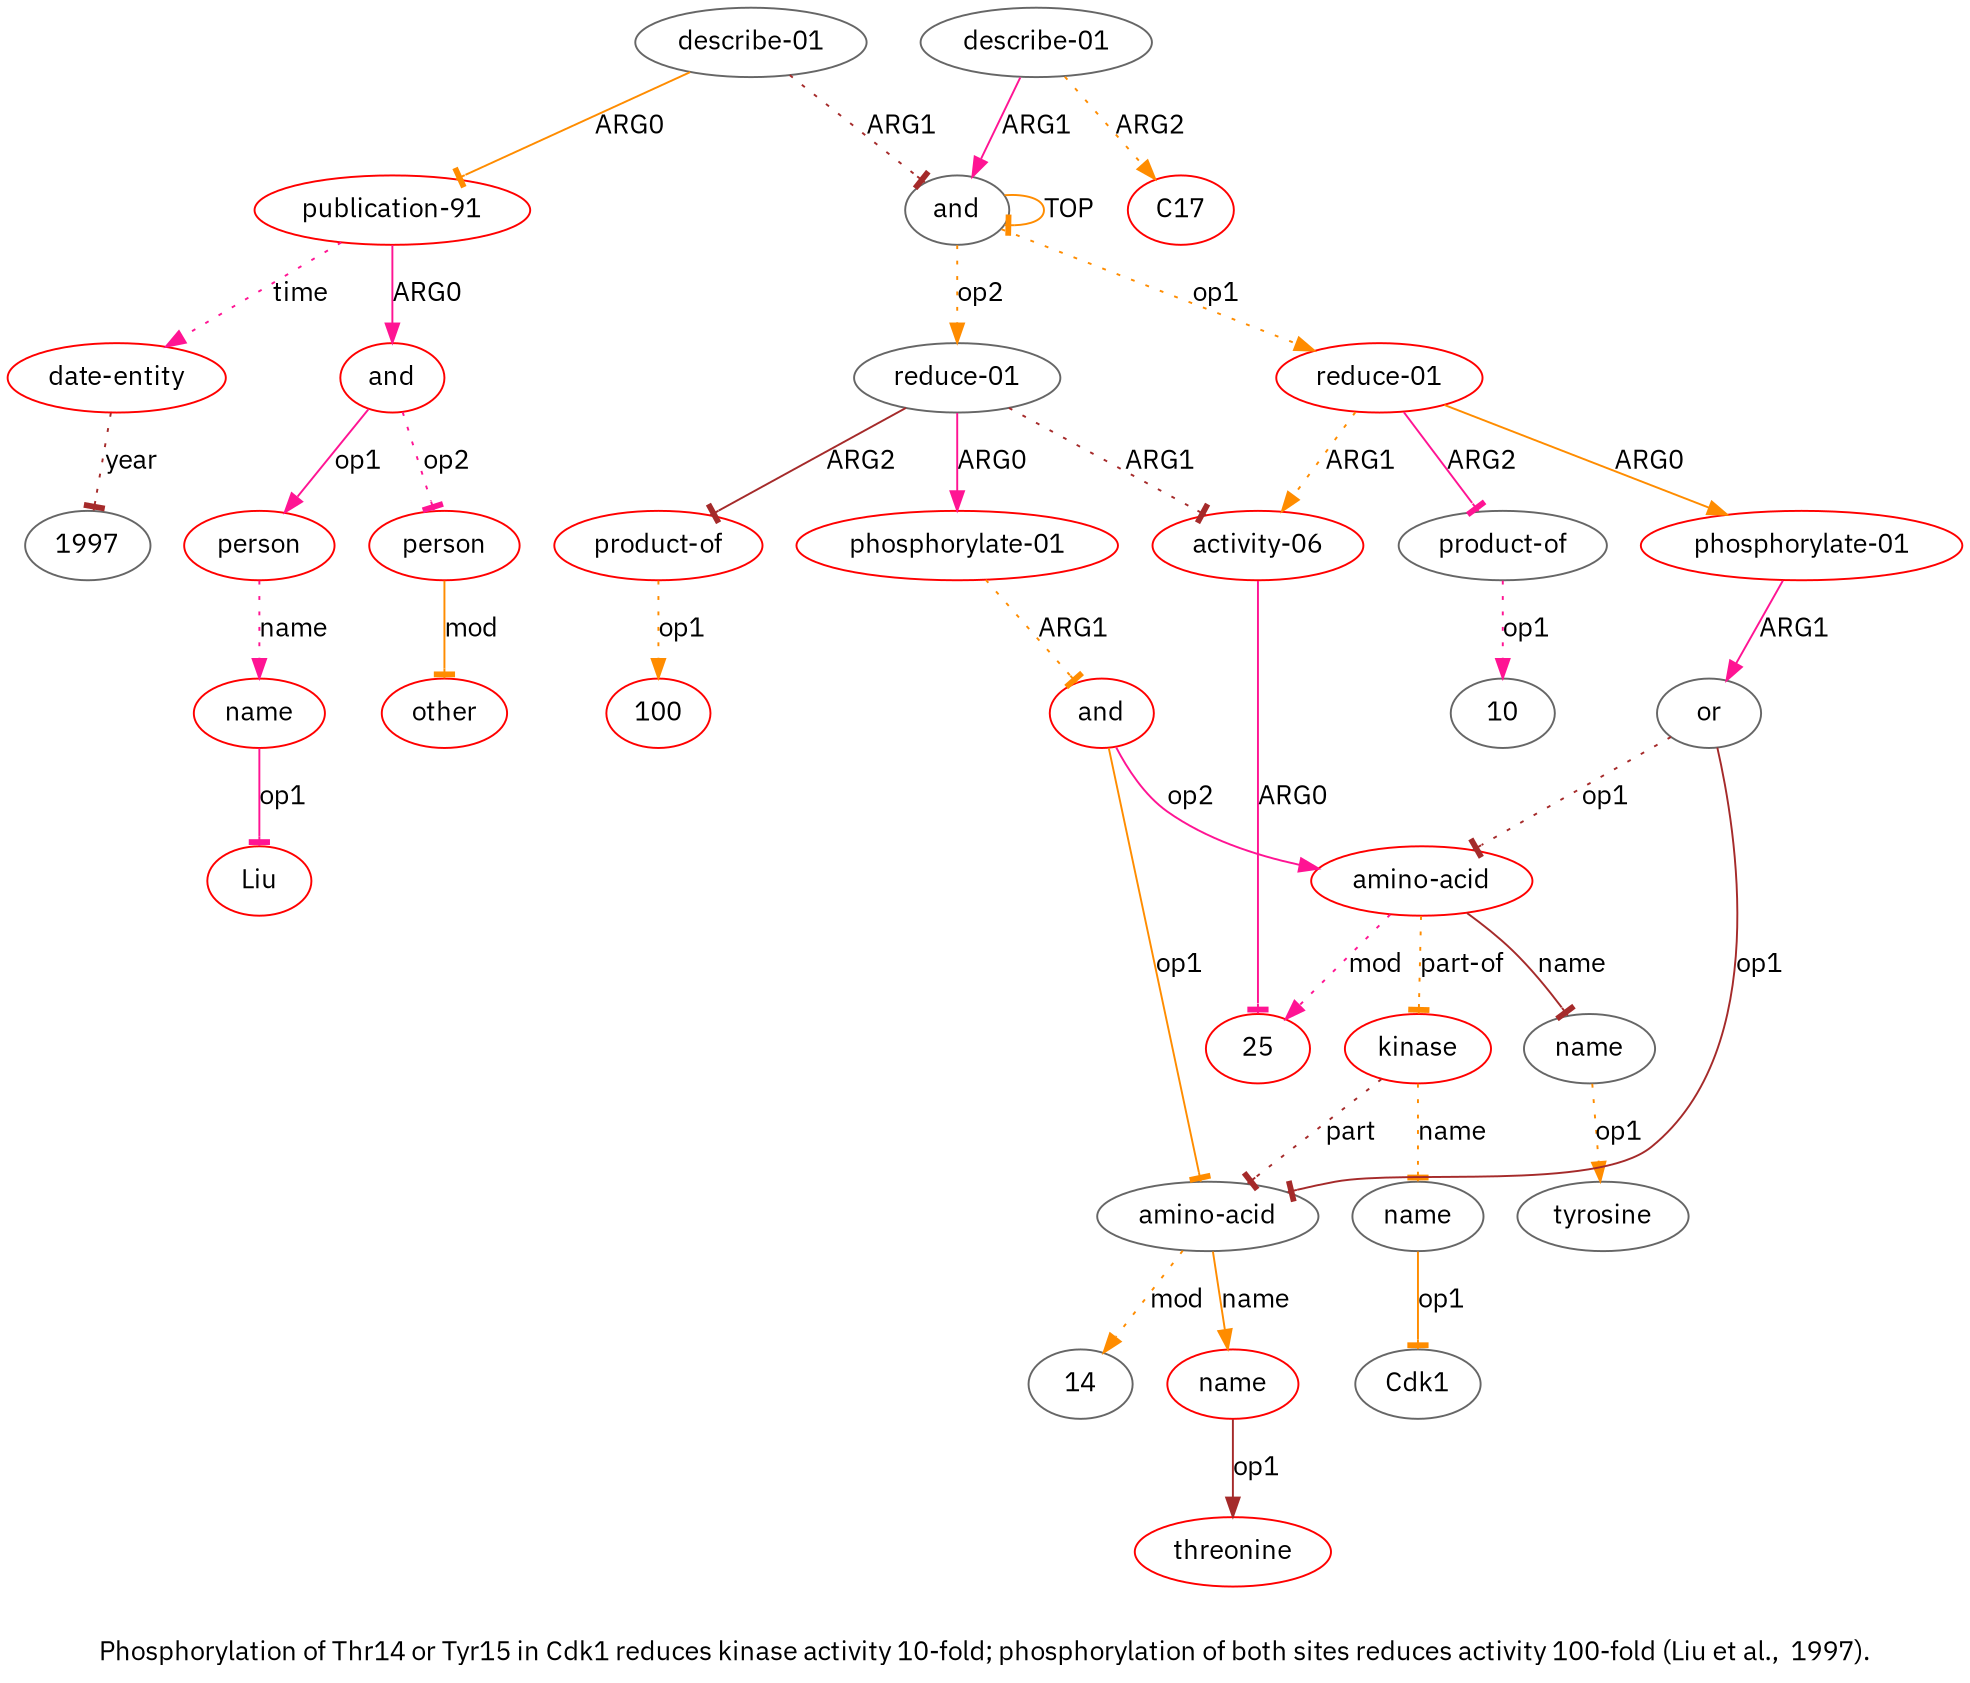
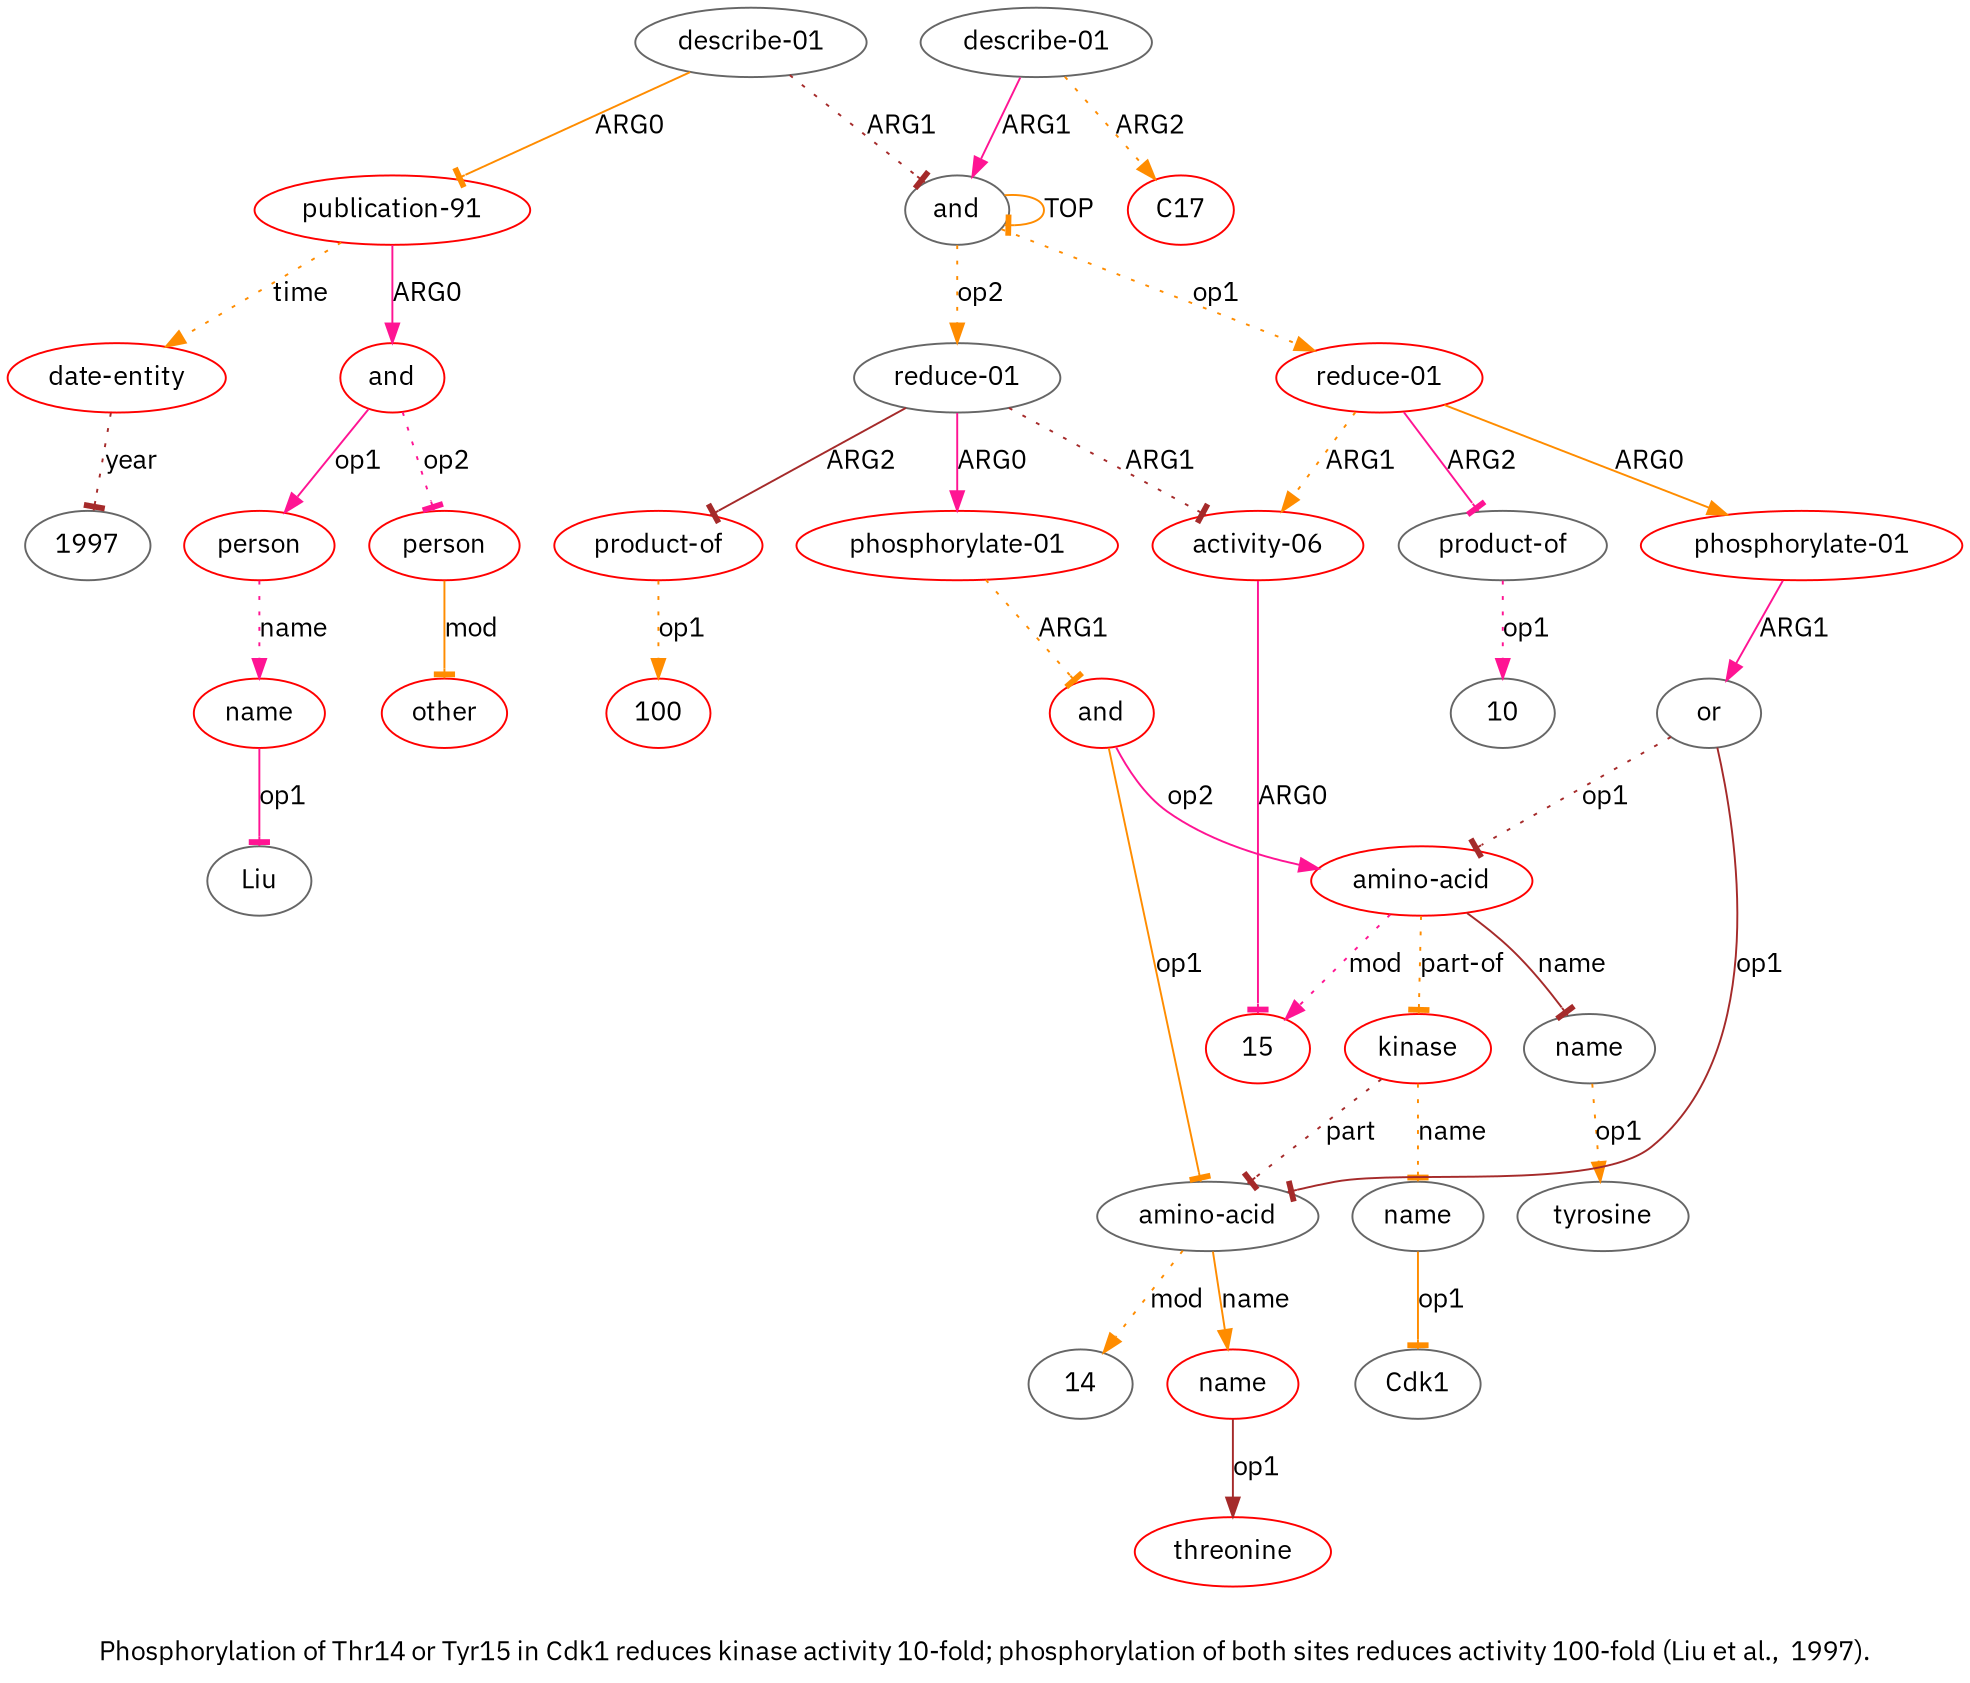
edge "publication-91" -> "date-entity": color deeppink -> darkorange
node "Liu": color red -> gray40
node "25": label "25" -> "15"
